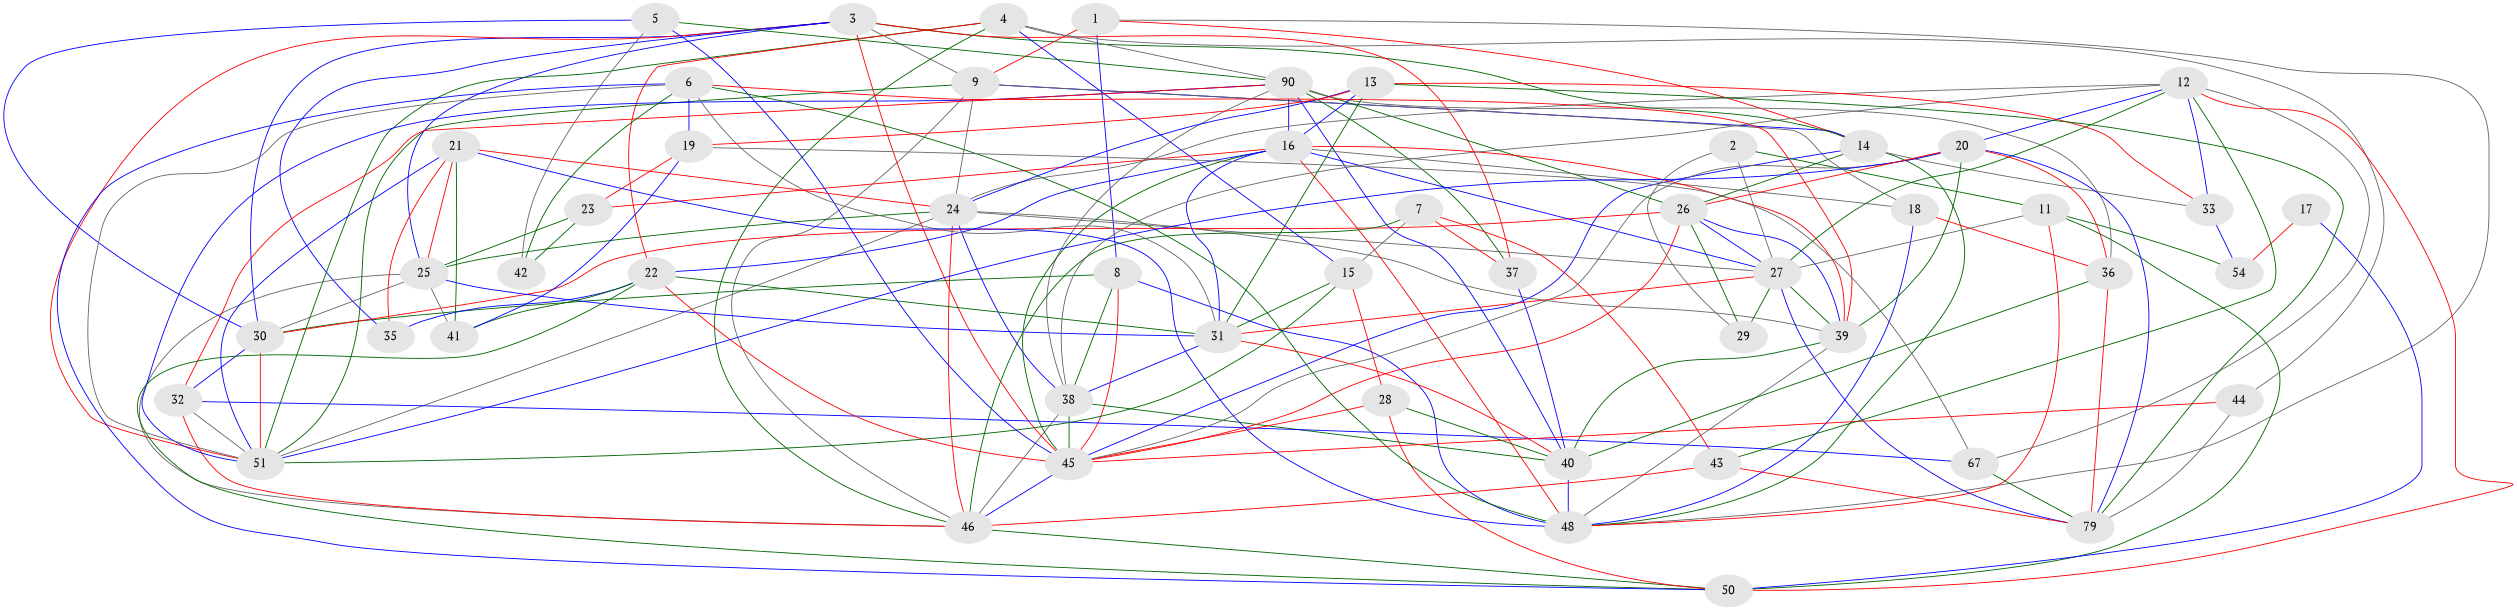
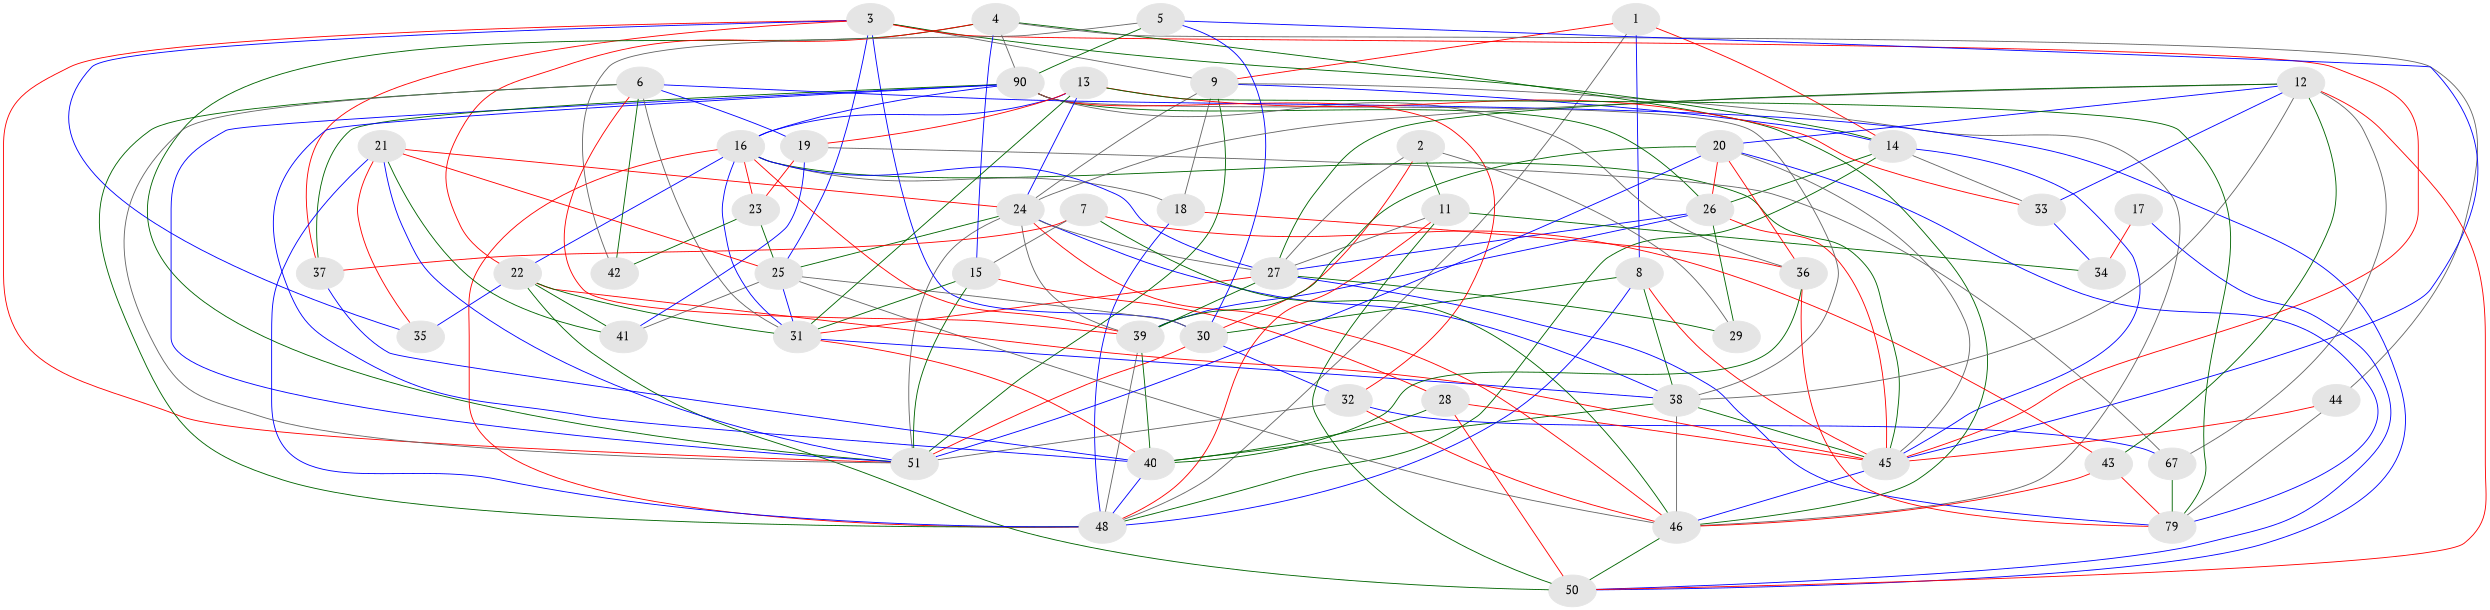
edge "26" -- "30": now "2" -- "30"
node "54": label "54" -> "34"
